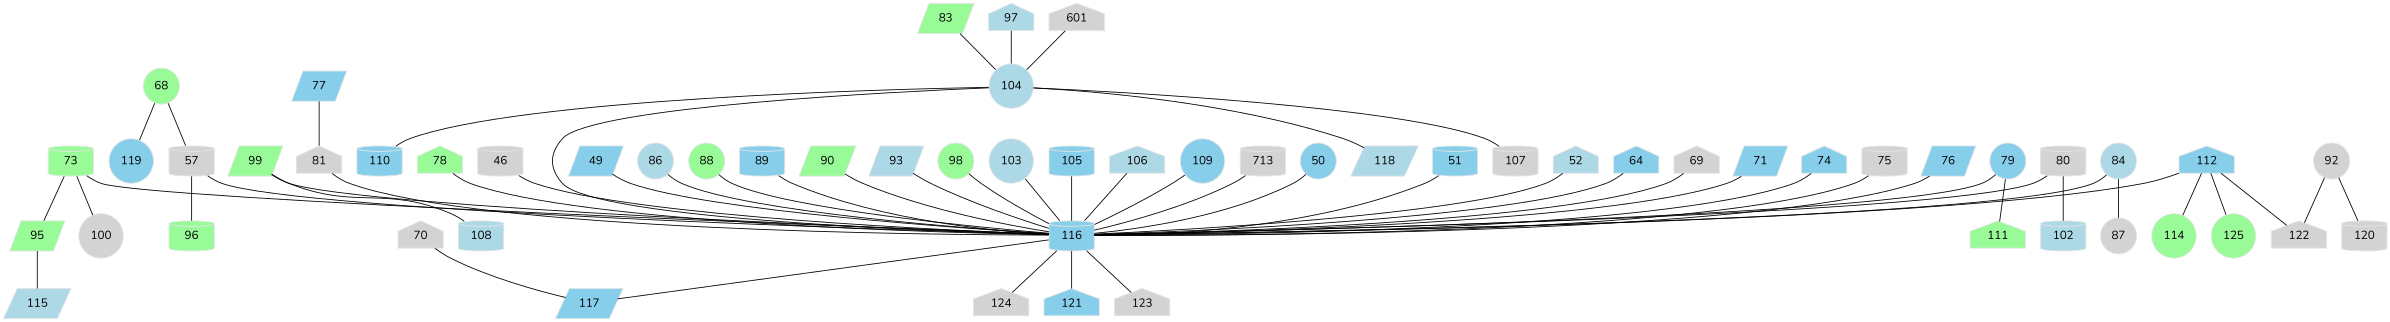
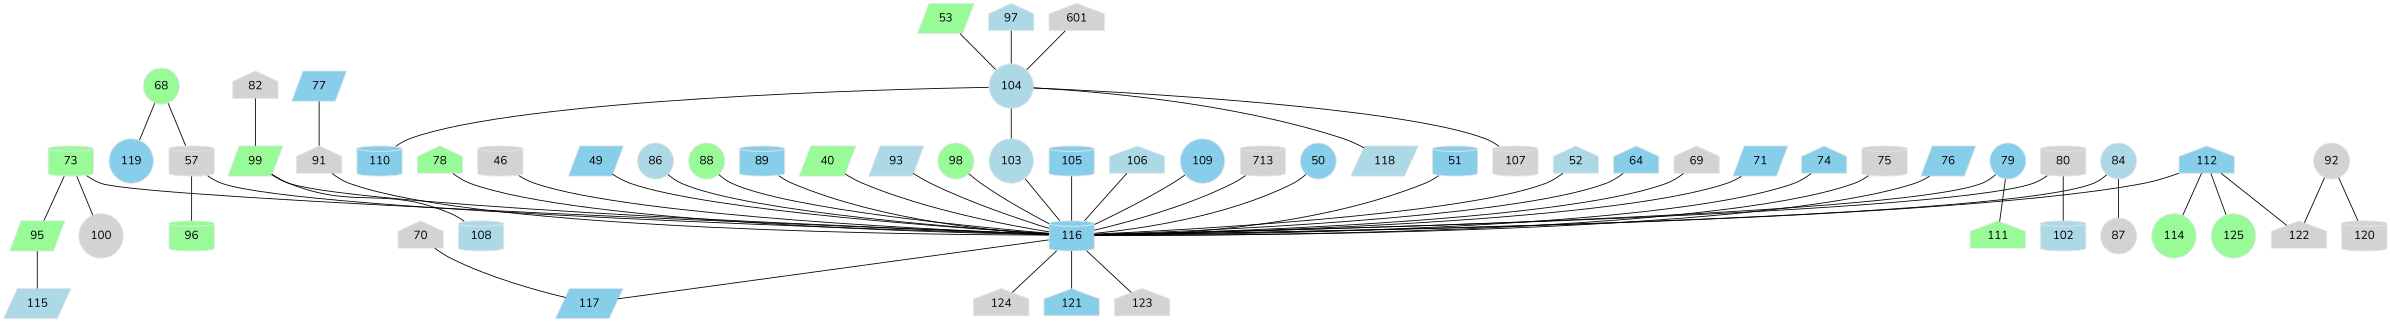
node "83": label "83" -> "53"
node "82": added
node "81": label "81" -> "91"
node "90": label "90" -> "40"
edge "104" -- "116": now "104" -- "103"
